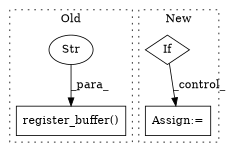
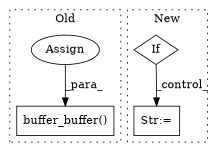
node "Str": label "Str" -> "Assign"
node "register_buffer()": label "register_buffer()" -> "buffer_buffer()"
node "Assign:=": label "Assign:=" -> "Str:="
